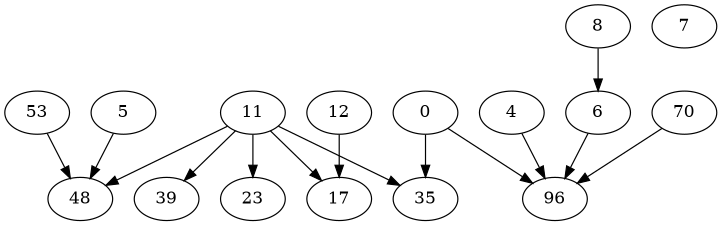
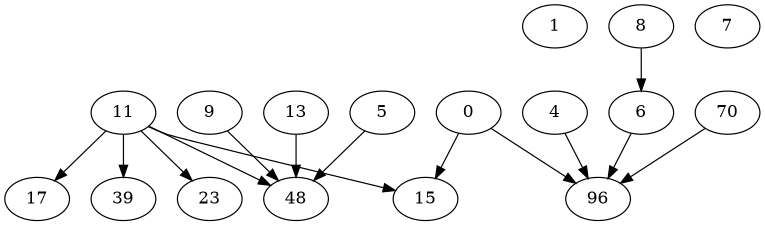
node "1": added
node "53": label "53" -> "13"
node "9": added
node "12": removed
node "35": label "35" -> "15"
